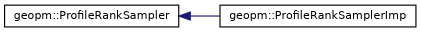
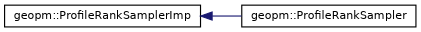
edge "geopm::ProfileRankSamplerImp" -> "geopm::ProfileRankSampler": reversed
